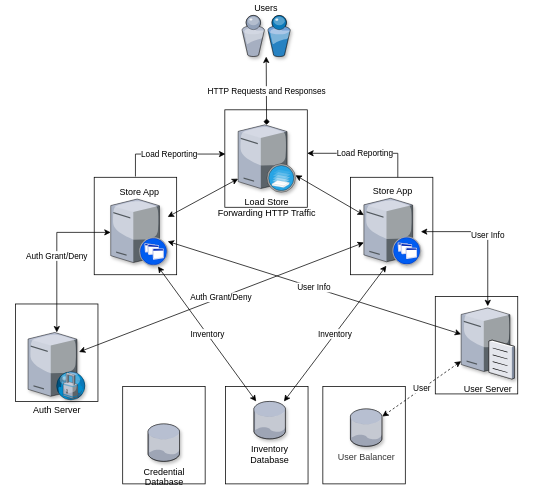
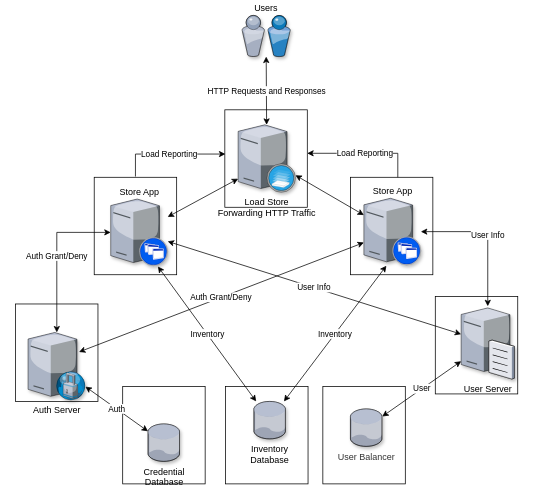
edge "Users" -- "Load Store Forwarding HTTP Traffic": arrowhead diamond -> classic
edge "User Server" -- "User Balancer": style dashed -> solid
edge "Auth Server" -- "Credential Database": added, label "Auth"
